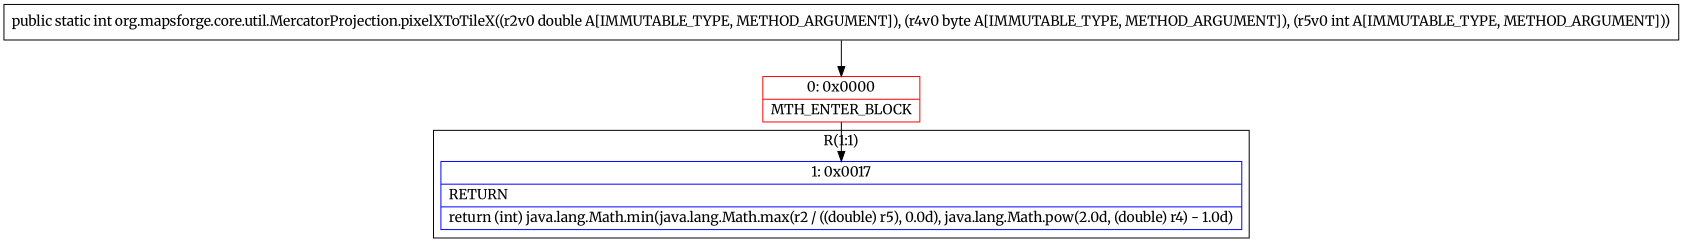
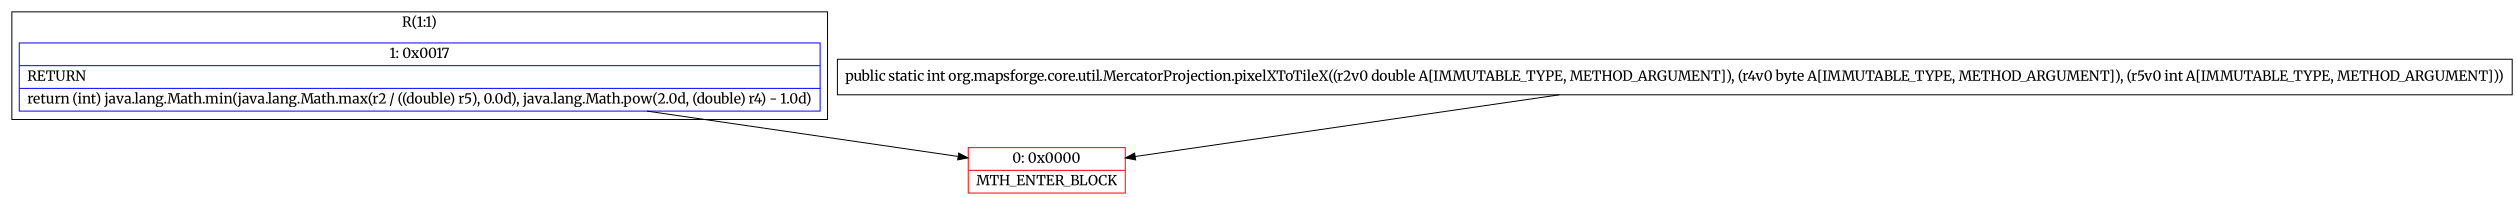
edge "0: 0x0000" -> "1: 0x0017": reversed
